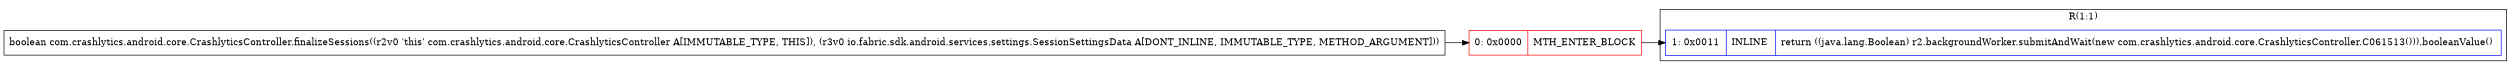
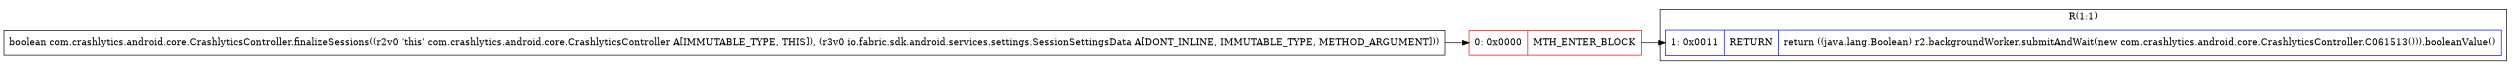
node "1: 0x0011": text "INLINE" -> "RETURN"
